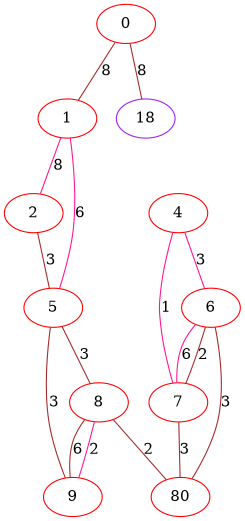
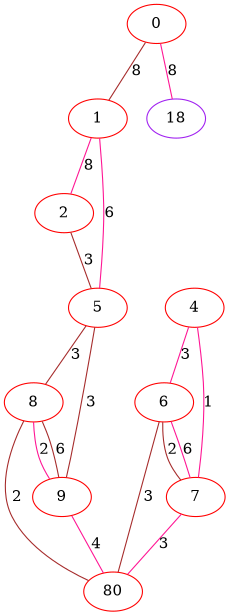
edge "0" -- "18": color brown -> deeppink
edge "7" -- "80": color brown -> deeppink
edge "9" -- "80": added, label "4"
